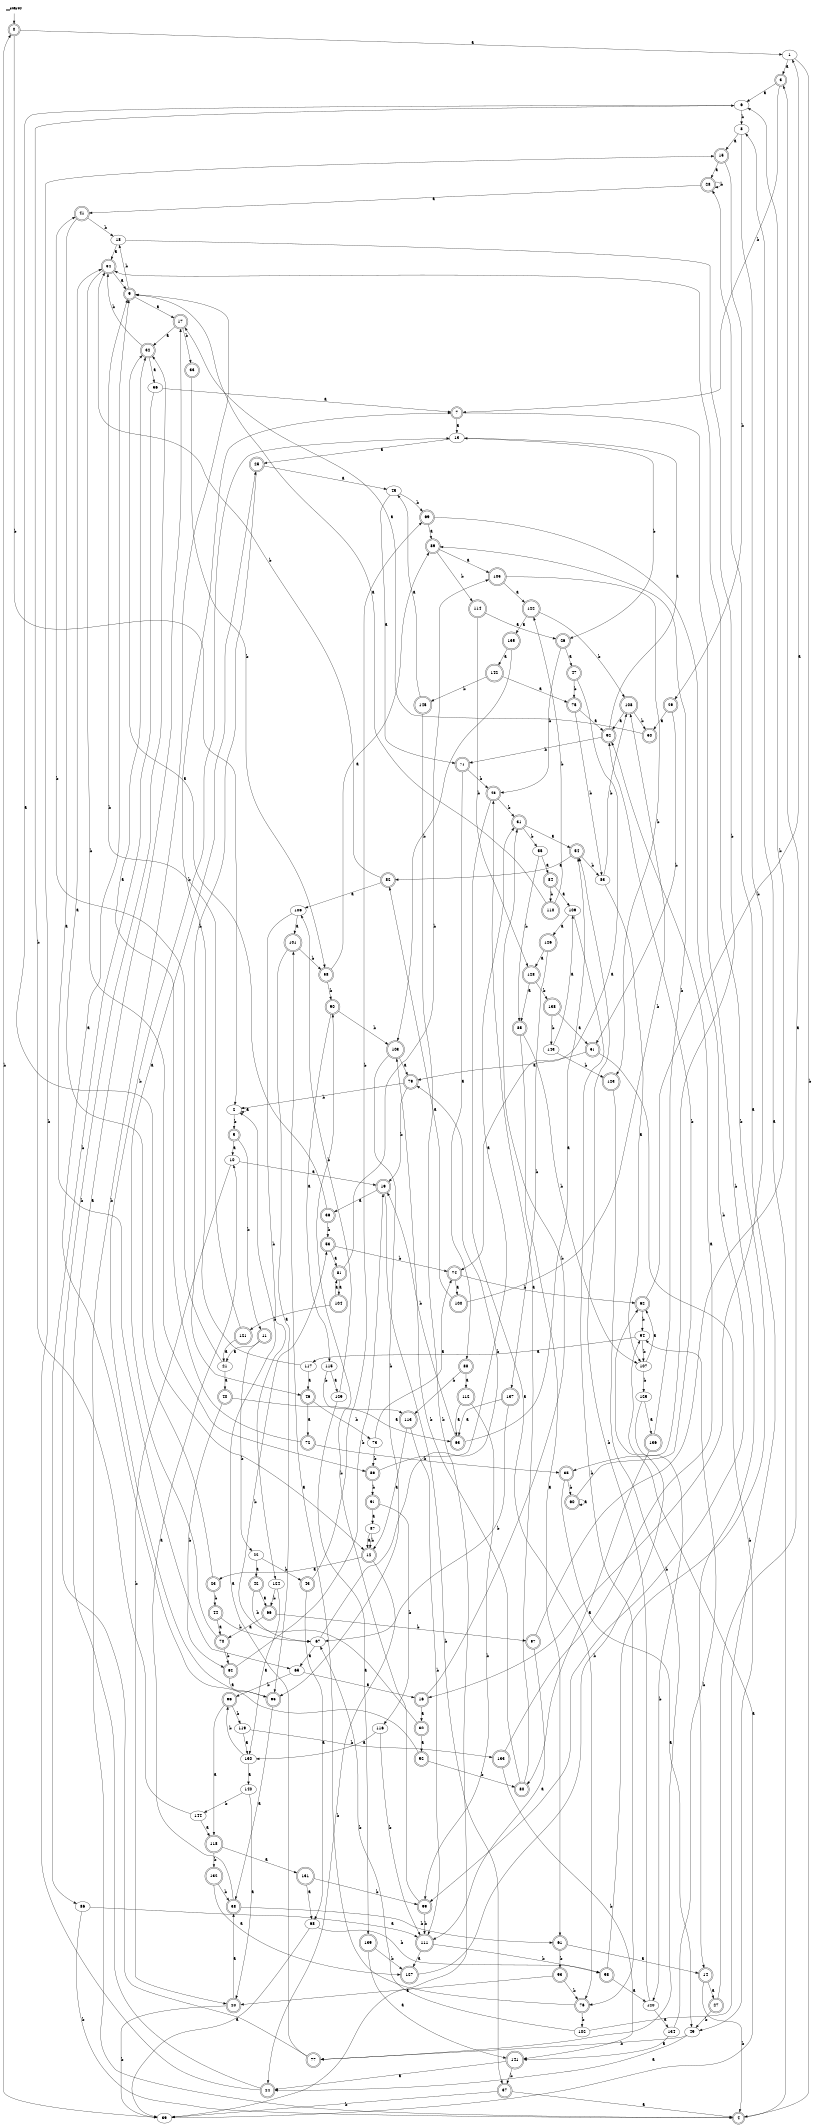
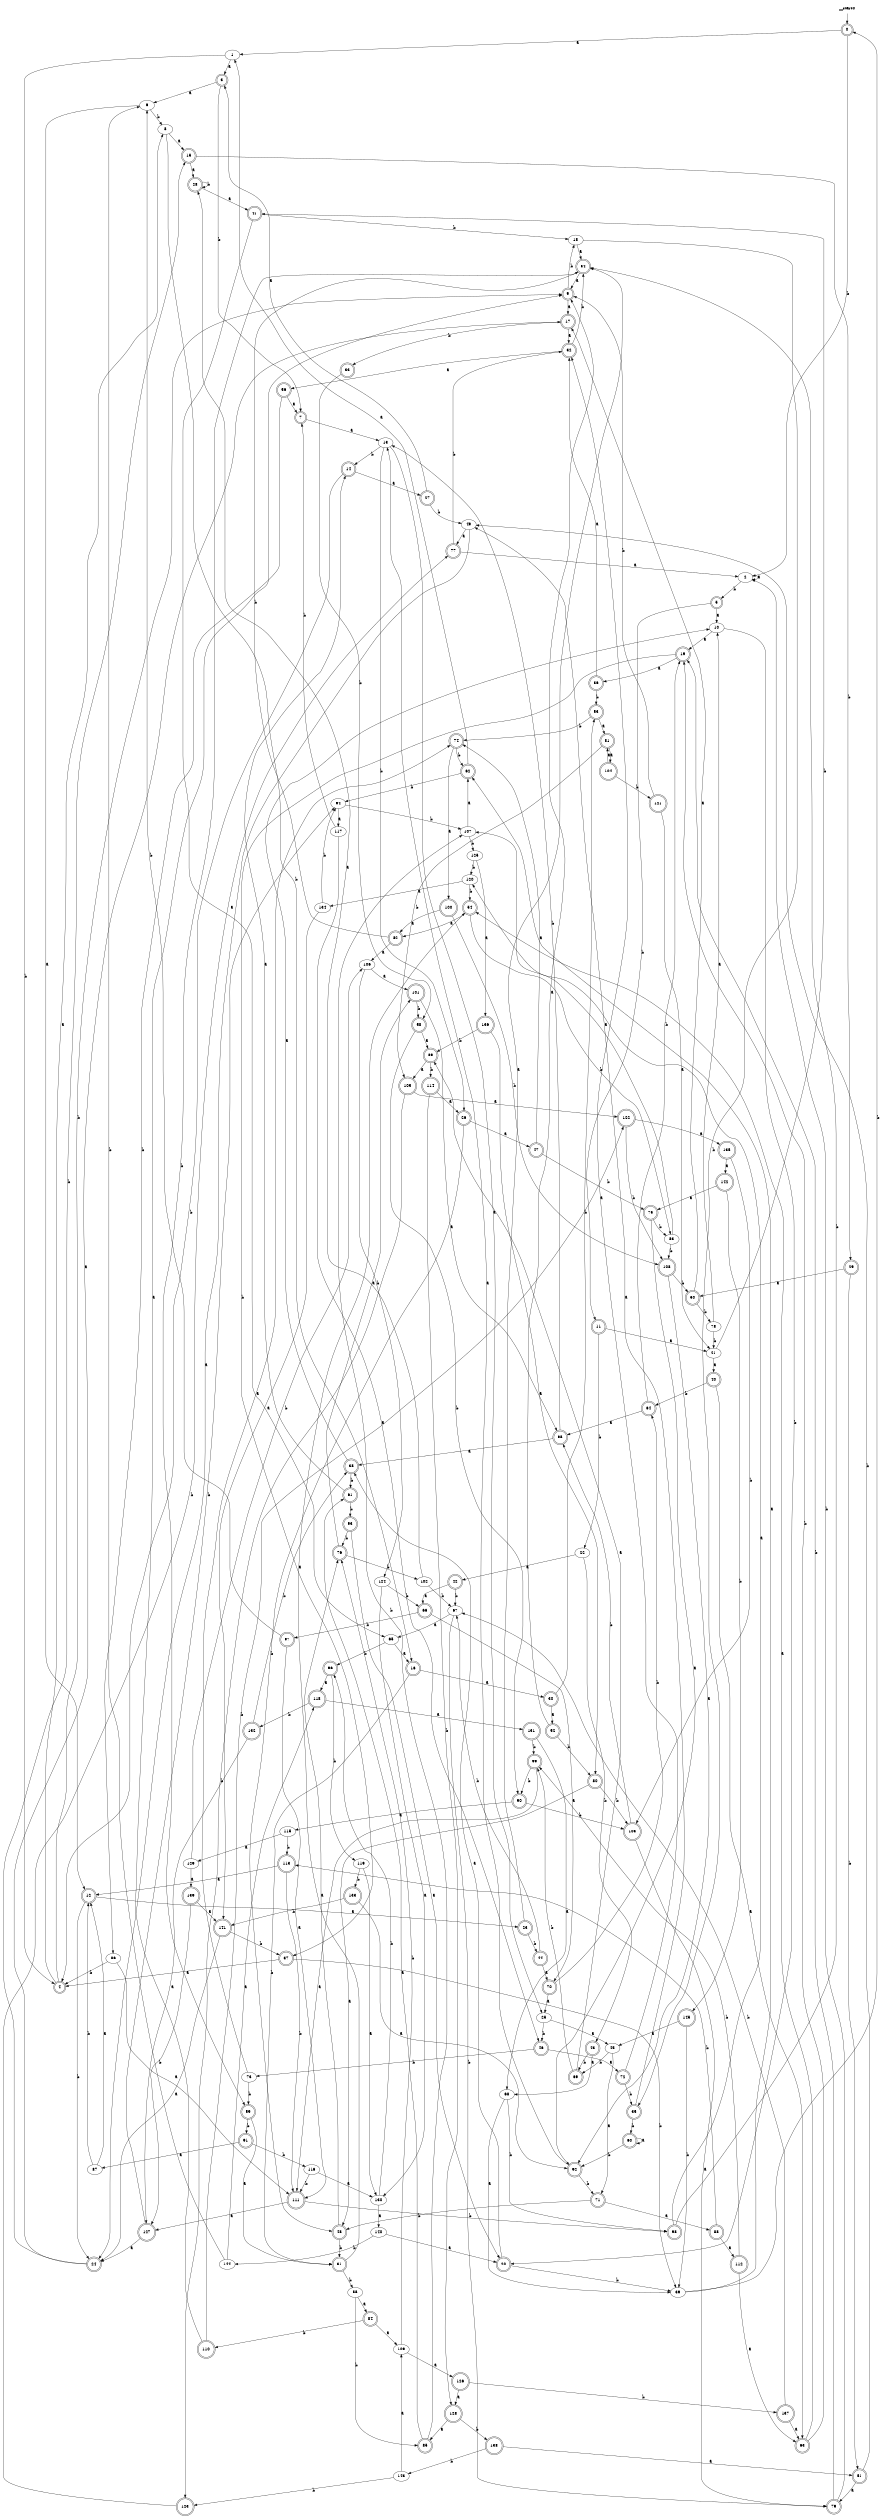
node "56": shape ellipse -> doublecircle
node "25": shape doublecircle -> ellipse
edge "7" -> "14": now "13" -> "14"
node "78": added
edge "99" -> "111": label "b" -> "a"
edge "49" -> "77": label "b" -> "a"
edge "127" -> "24": added, label "a"
